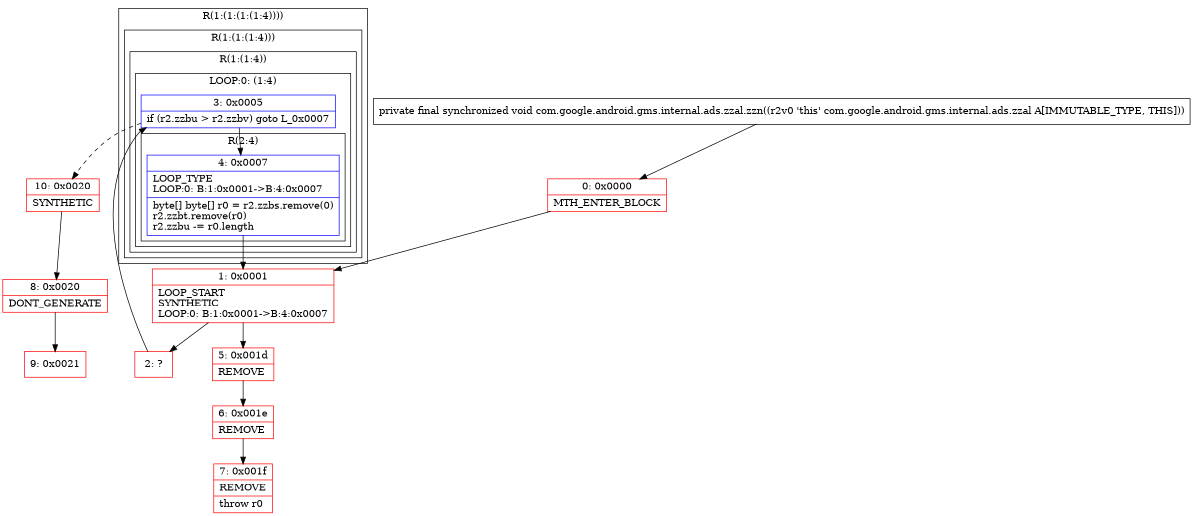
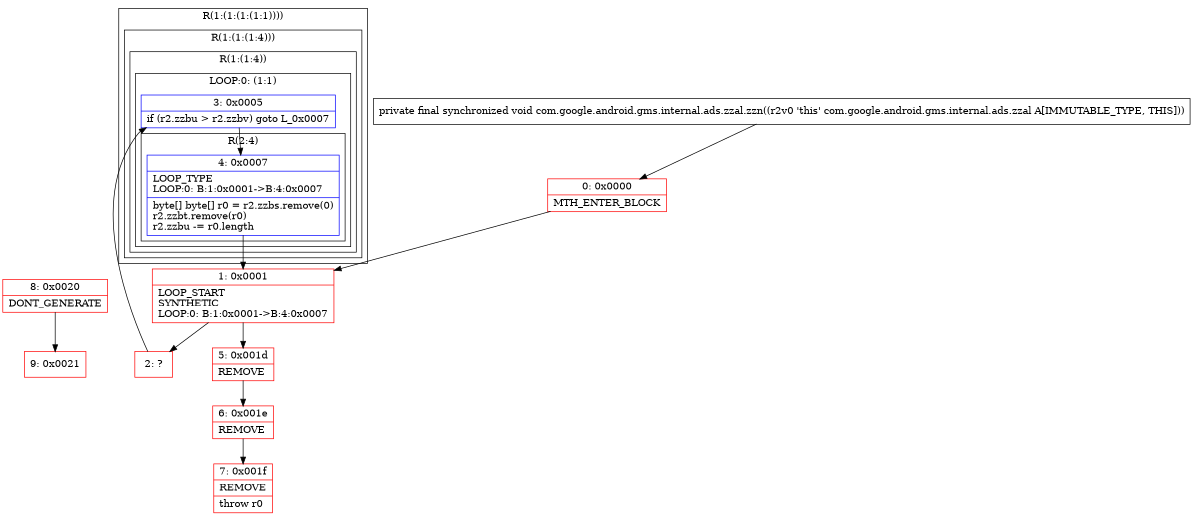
cluster "R(1:(1:(1:(1:4))))": label "R(1:(1:(1:(1:4))))" -> "R(1:(1:(1:(1:1))))"
cluster "LOOP:0: (1:4)": label "LOOP:0: (1:4)" -> "LOOP:0: (1:1)"
node "10: 0x0020": removed
